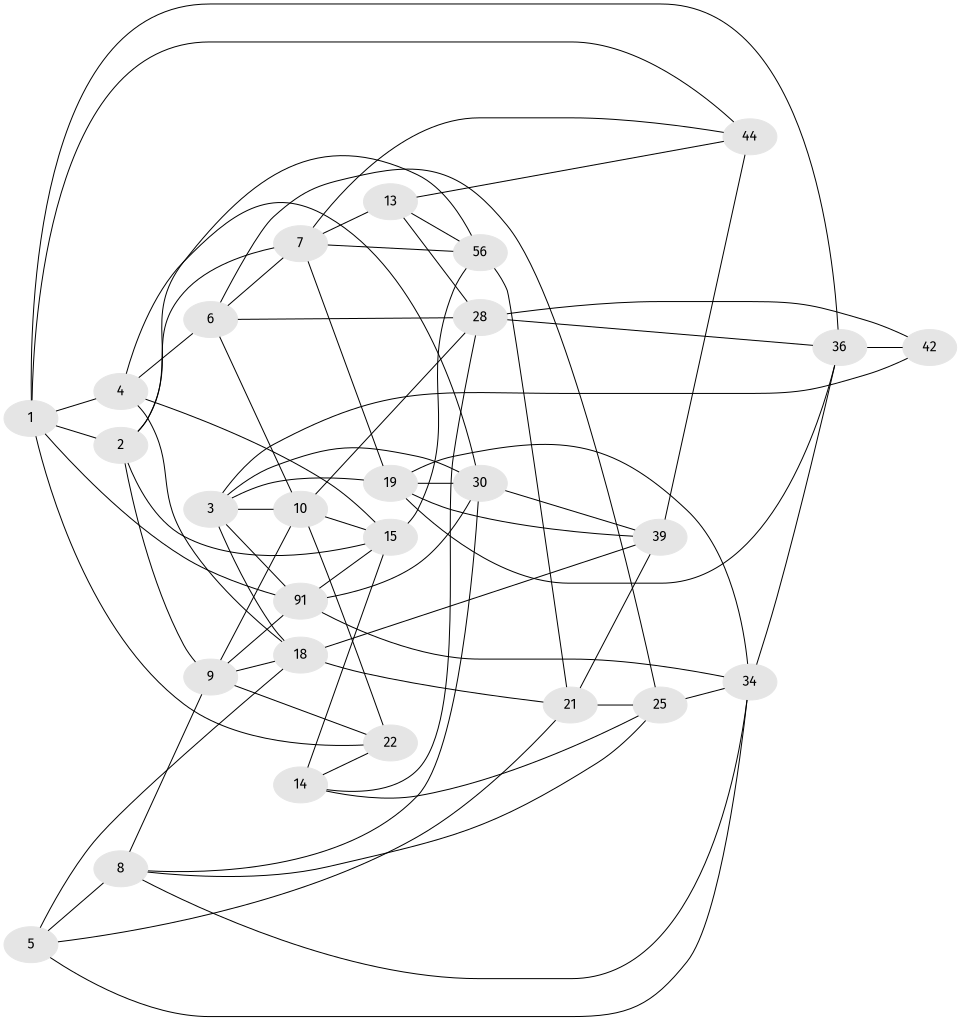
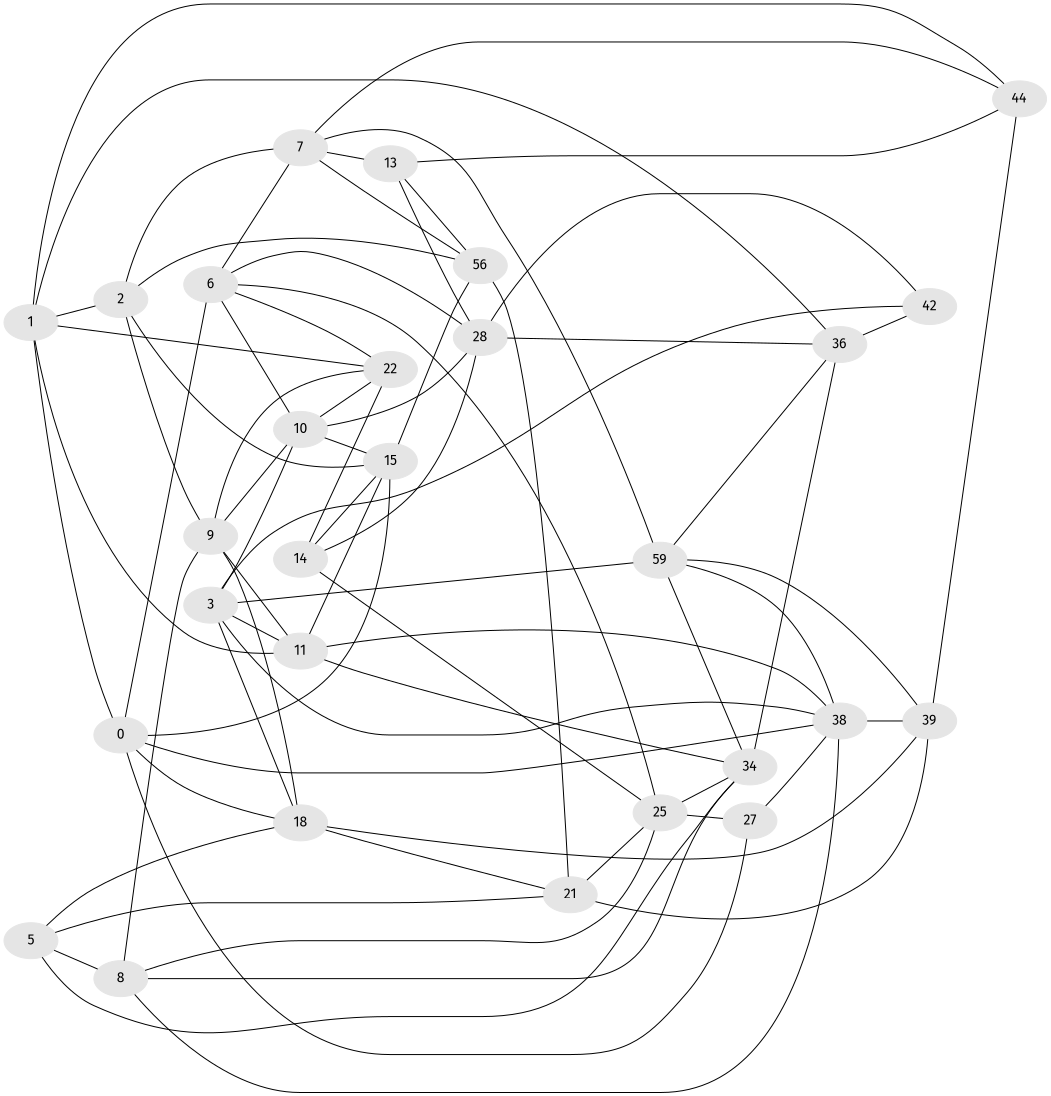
edge "6" -- "22": added
node "4": label "4" -> "0"
node "19": label "19" -> "59"
node "30": label "30" -> "38"
node "91": label "91" -> "11"
node "27": added
